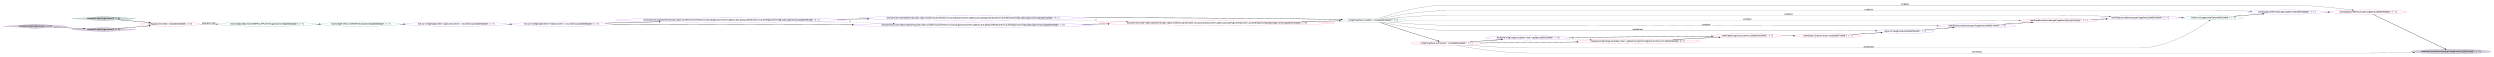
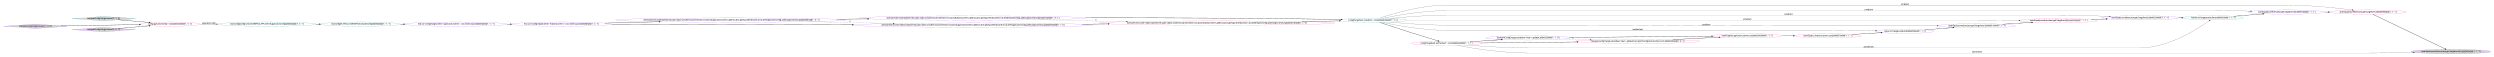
edge "testApolloConfigChangeListener['1', '0', '0']" -> "testApolloConfigChangeListener['0', '0', '1']": now "testApolloConfigChangeListener['1', '0', '0']" -> "Config applicationConfig = mock()@@@3@@@['1', '1', '1']"
